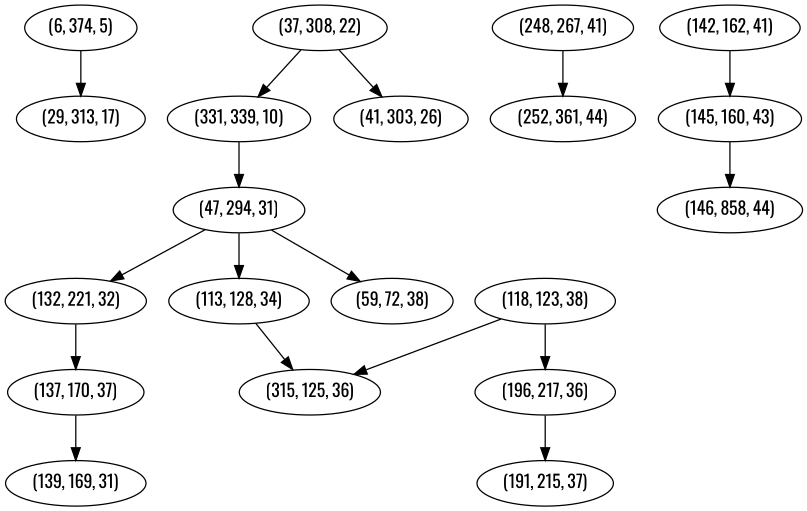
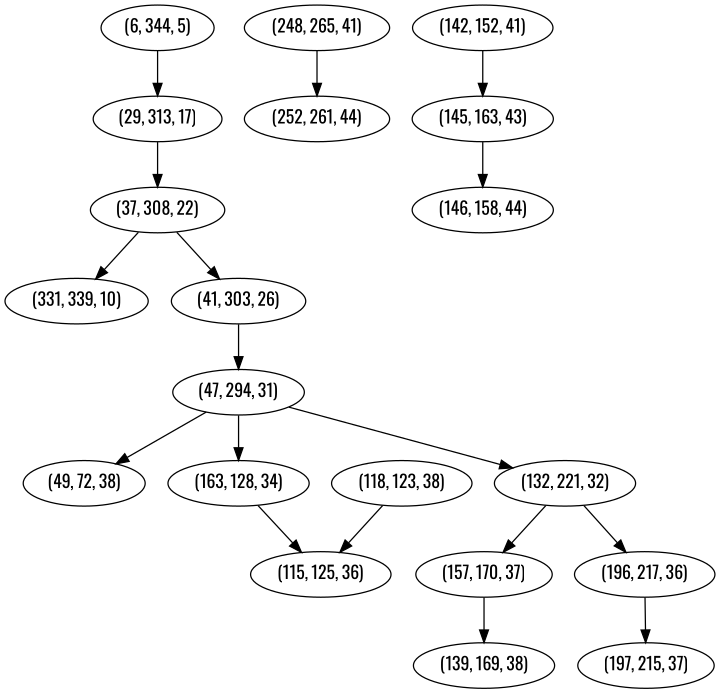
node "(6, 374, 5)": label "(6, 374, 5)" -> "(6, 344, 5)"
node "(248, 267, 41)": label "(248, 267, 41)" -> "(248, 265, 41)"
node "(142, 162, 41)": label "(142, 162, 41)" -> "(142, 152, 41)"
node "(252, 361, 44)": label "(252, 361, 44)" -> "(252, 261, 44)"
node "(145, 160, 43)": label "(145, 160, 43)" -> "(145, 163, 43)"
edge "(29, 313, 17)" -> "(37, 308, 22)": added
edge "(331, 339, 10)" -> "(47, 294, 31)": now "(41, 303, 26)" -> "(47, 294, 31)"
node "(146, 858, 44)": label "(146, 858, 44)" -> "(146, 158, 44)"
node "(113, 128, 34)": label "(113, 128, 34)" -> "(163, 128, 34)"
node "(59, 72, 38)": label "(59, 72, 38)" -> "(49, 72, 38)"
edge "(118, 123, 38)" -> "(196, 217, 36)": now "(132, 221, 32)" -> "(196, 217, 36)"
node "(137, 170, 37)": label "(137, 170, 37)" -> "(157, 170, 37)"
node "(315, 125, 36)": label "(315, 125, 36)" -> "(115, 125, 36)"
node "(139, 169, 31)": label "(139, 169, 31)" -> "(139, 169, 38)"
node "(191, 215, 37)": label "(191, 215, 37)" -> "(197, 215, 37)"
